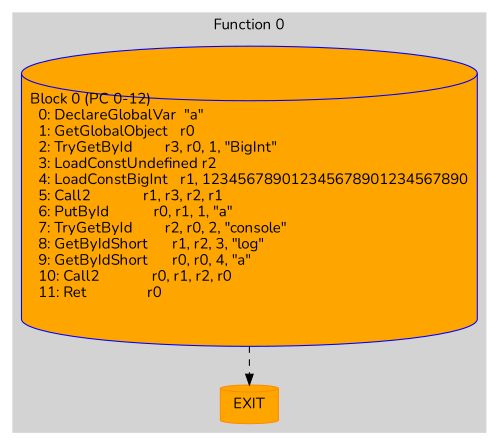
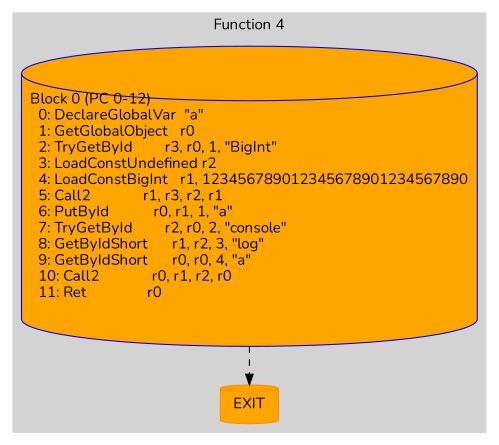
cluster "Function 0": label "Function 0" -> "Function 4"
